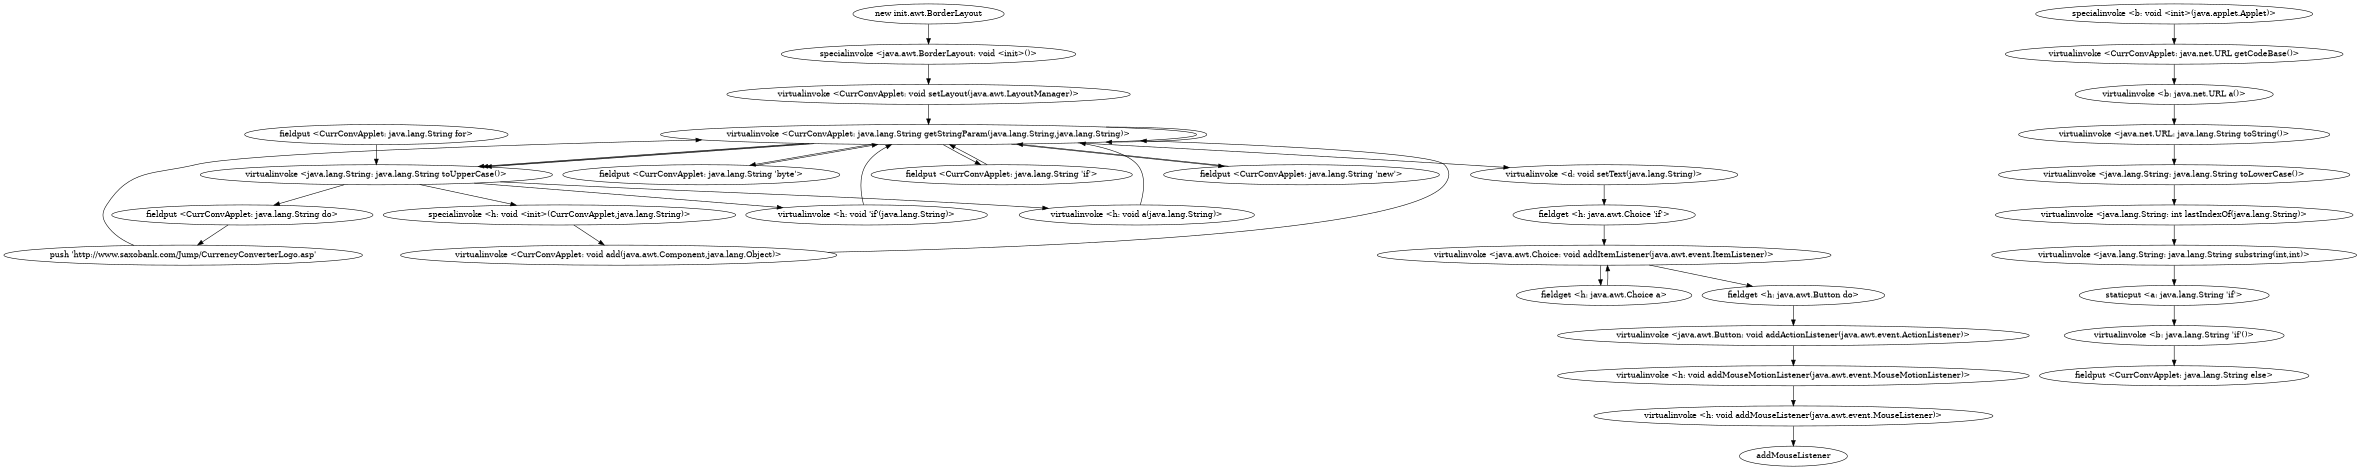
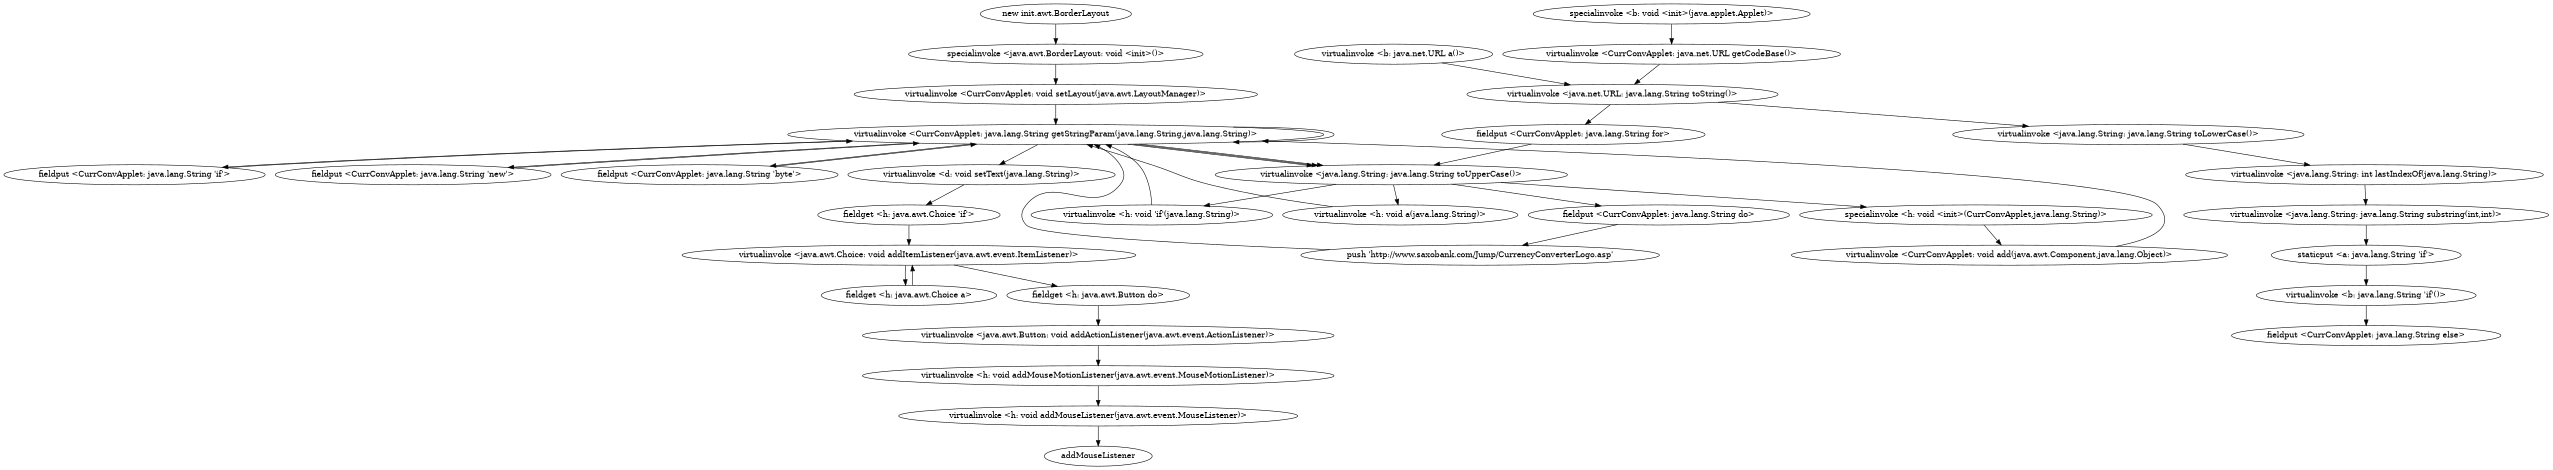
edge "virtualinvoke <CurrConvApplet: java.net.URL getCodeBase()>" -> "virtualinvoke <b: java.net.URL a()>": now "virtualinvoke <CurrConvApplet: java.net.URL getCodeBase()>" -> "virtualinvoke <java.net.URL: java.lang.String toString()>"
edge "virtualinvoke <java.net.URL: java.lang.String toString()>" -> "fieldput <CurrConvApplet: java.lang.String for>": added
